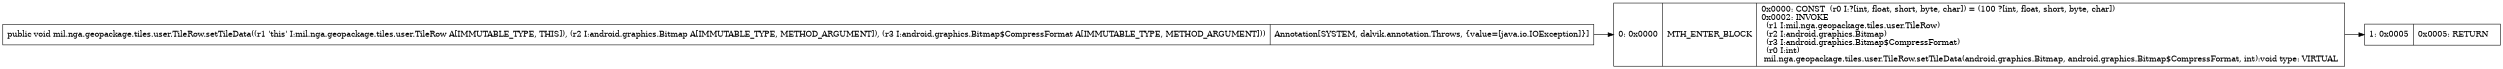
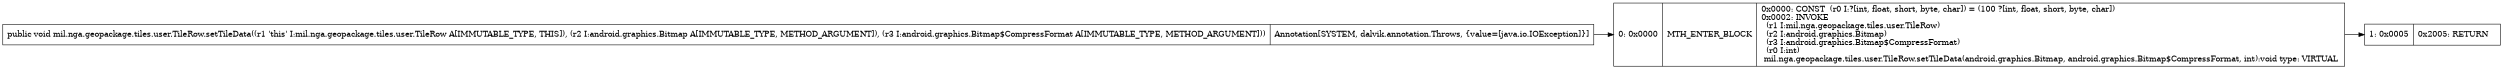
node "1: 0x0005": text "0x0005: RETURN" -> "0x2005: RETURN"
